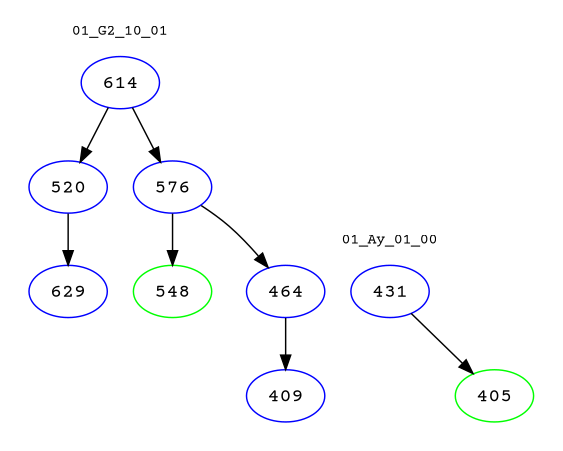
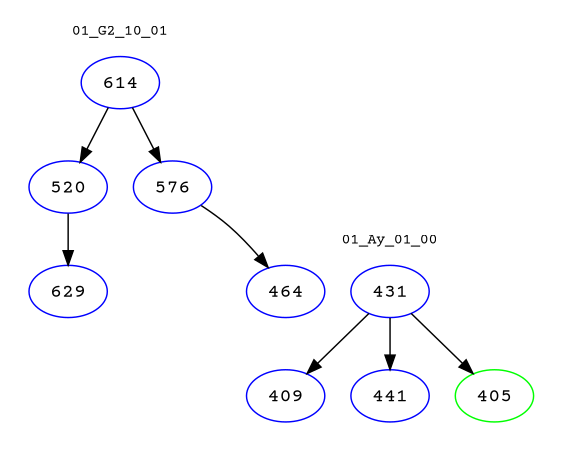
node "548": removed
edge "464" -> "409": now "431" -> "409"
node "441": added
